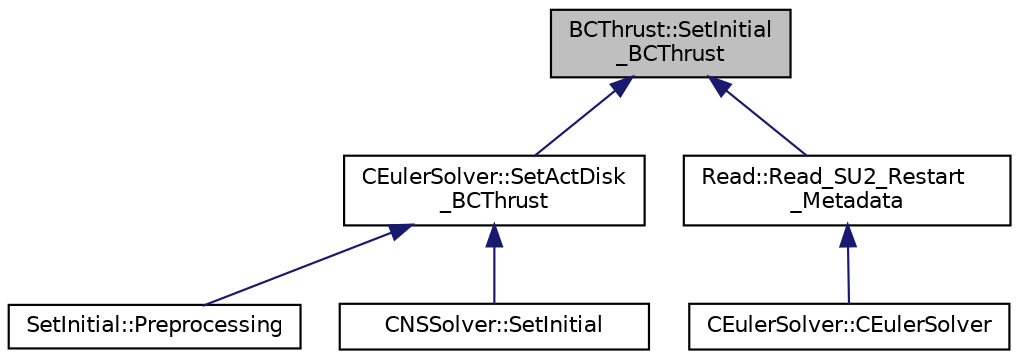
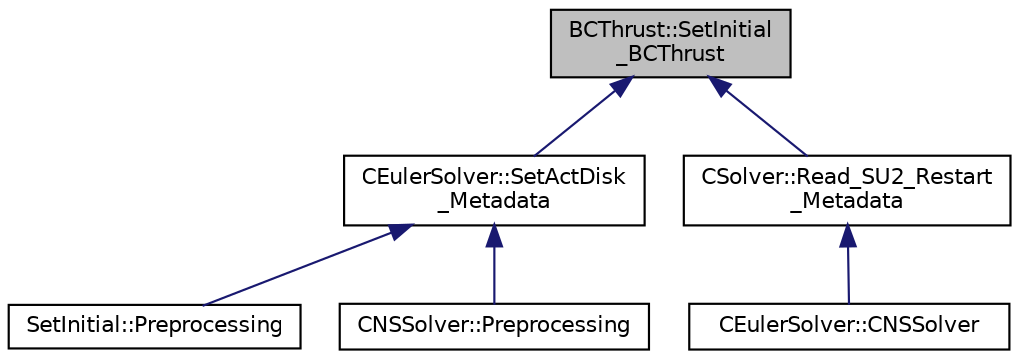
node "CEulerSolver::SetActDisk _BCThrust": label "CEulerSolver::SetActDisk _BCThrust" -> "CEulerSolver::SetActDisk _Metadata"
node "Read::Read_SU2_Restart _Metadata": label "Read::Read_SU2_Restart _Metadata" -> "CSolver::Read_SU2_Restart _Metadata"
node "CNSSolver::SetInitial": label "CNSSolver::SetInitial" -> "CNSSolver::Preprocessing"
node "CEulerSolver::CEulerSolver": label "CEulerSolver::CEulerSolver" -> "CEulerSolver::CNSSolver"
